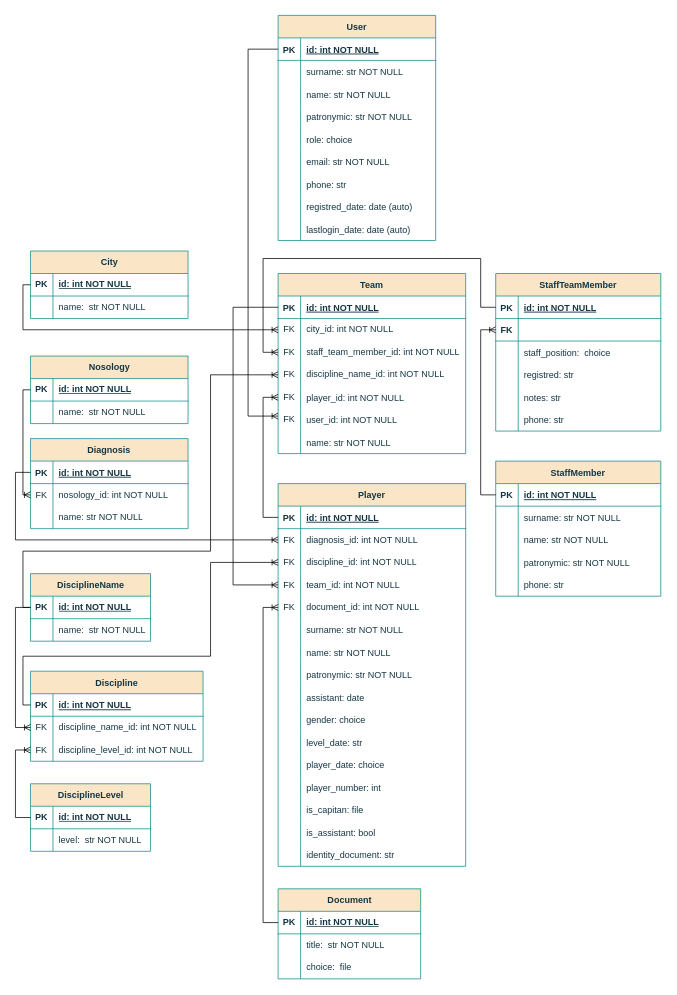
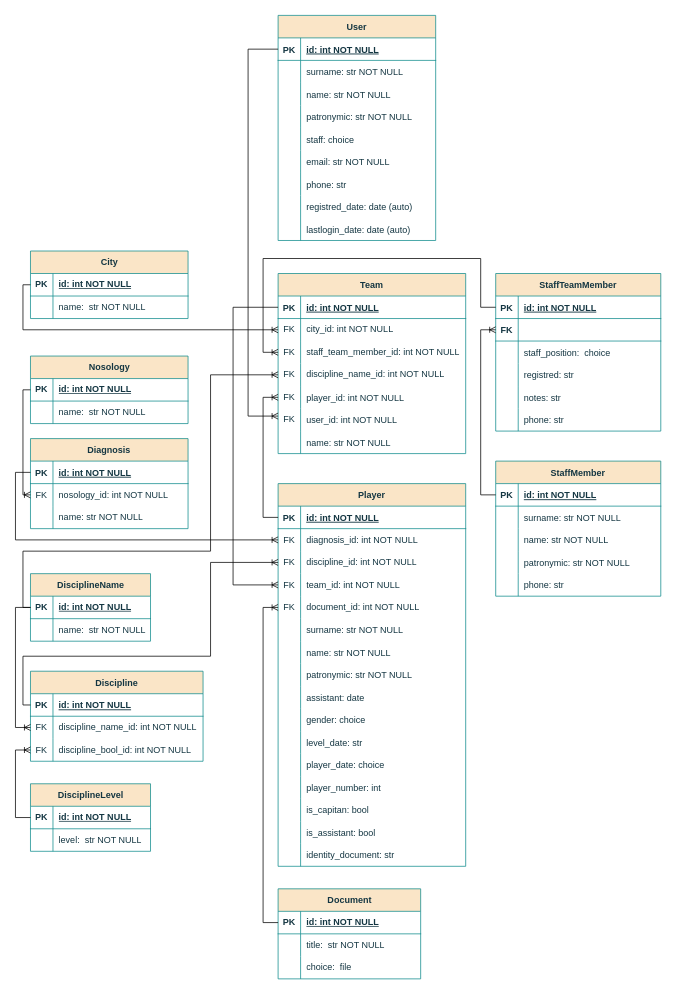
node "role: choice": label "role: choice" -> "staff: choice"
node "discipline_level_id: int NOT NULL": label "discipline_level_id: int NOT NULL" -> "discipline_bool_id: int NOT NULL"
node "is_capitan: file": label "is_capitan: file" -> "is_capitan: bool"
